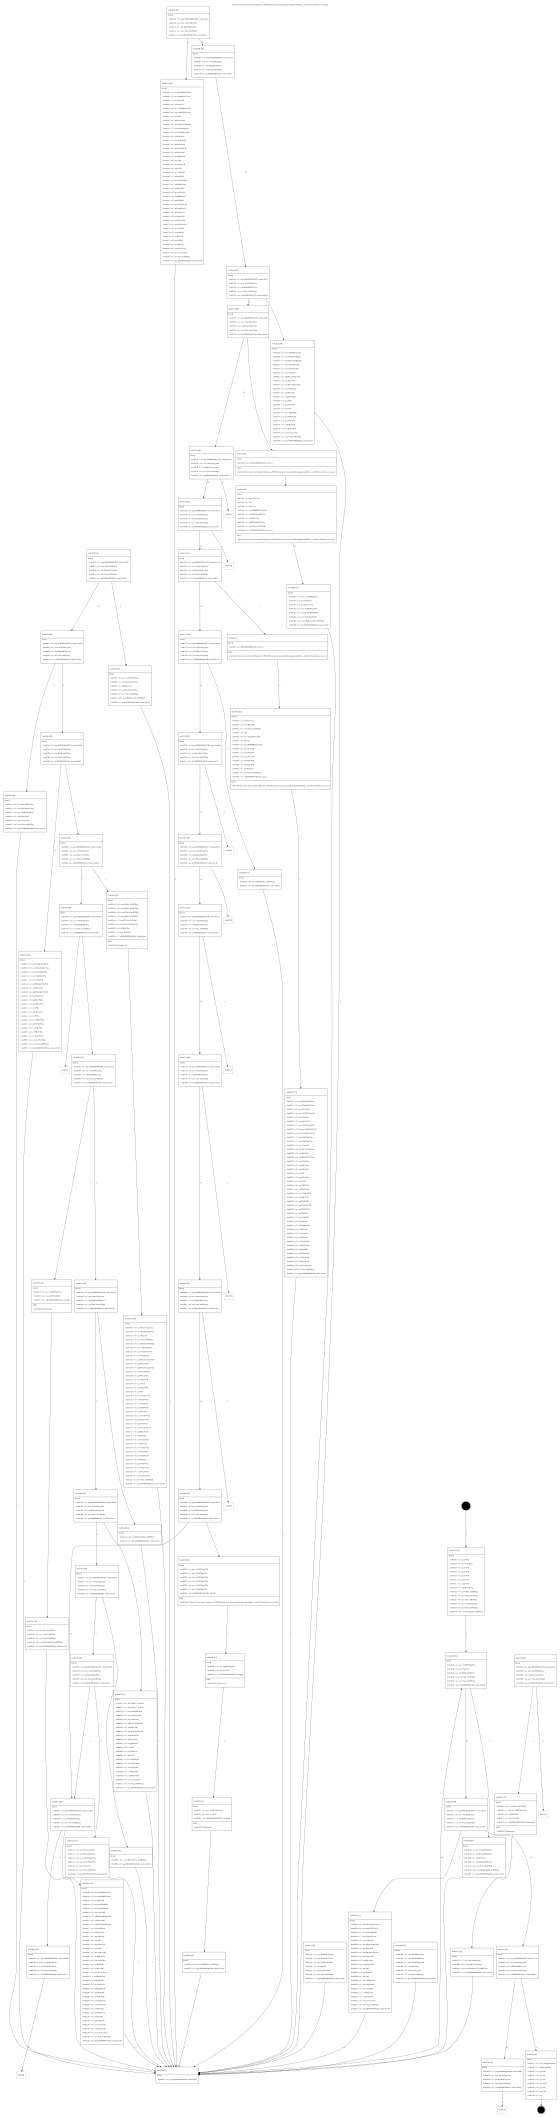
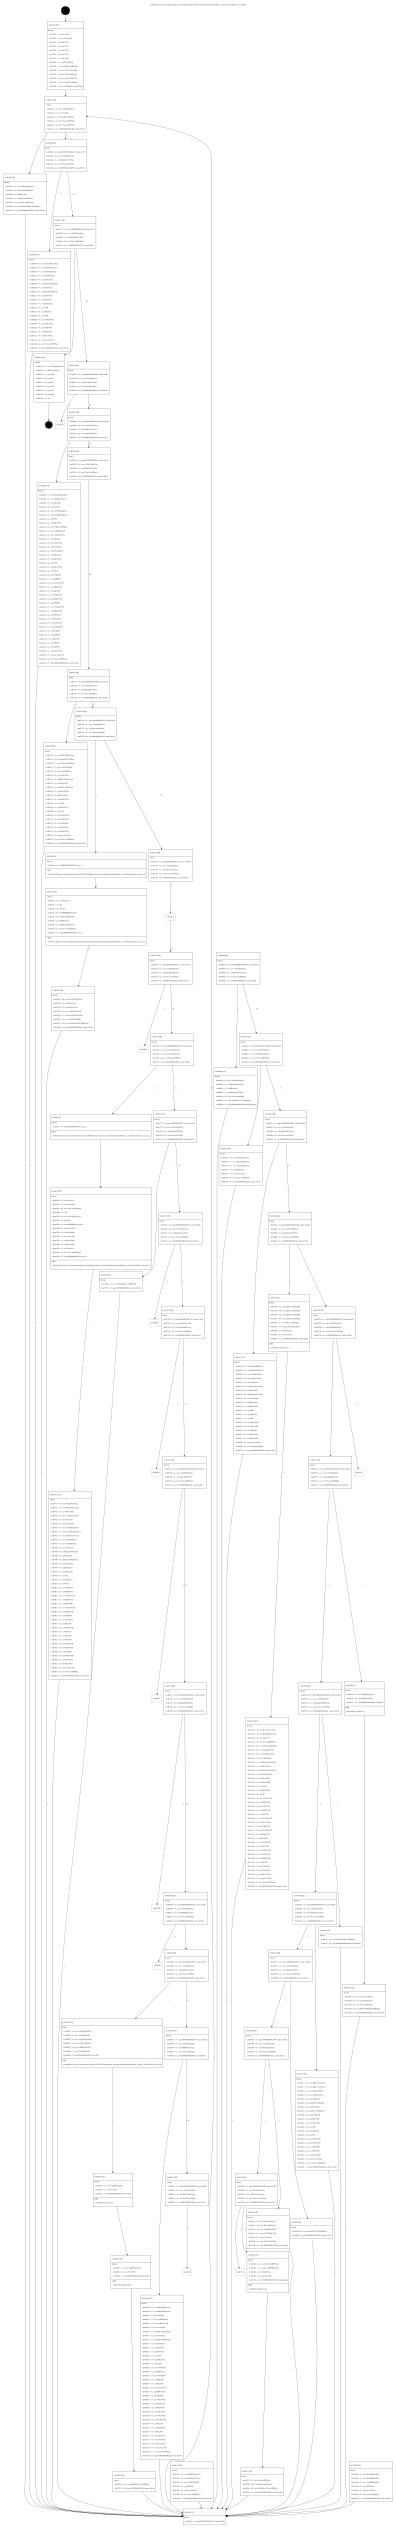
edge "0x40169a [28]" -> "0x4016b6 [28]": added, label "22"
edge "0x401726 [28]" -> "0x401742 [28]": now "0x4021cc" -> "0x401742 [28]"
edge "0x40198e [28]" -> "0x40183e [28]": now "0x40198e [28]" -> "0x4019aa [28]"
